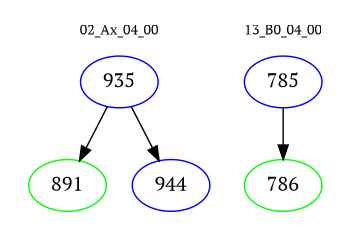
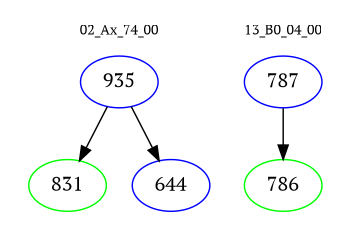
cluster "02_Ax_04_00": label "02_Ax_04_00" -> "02_Ax_74_00"
node "785": label "785" -> "787"
node "891": label "891" -> "831"
node "944": label "944" -> "644"
